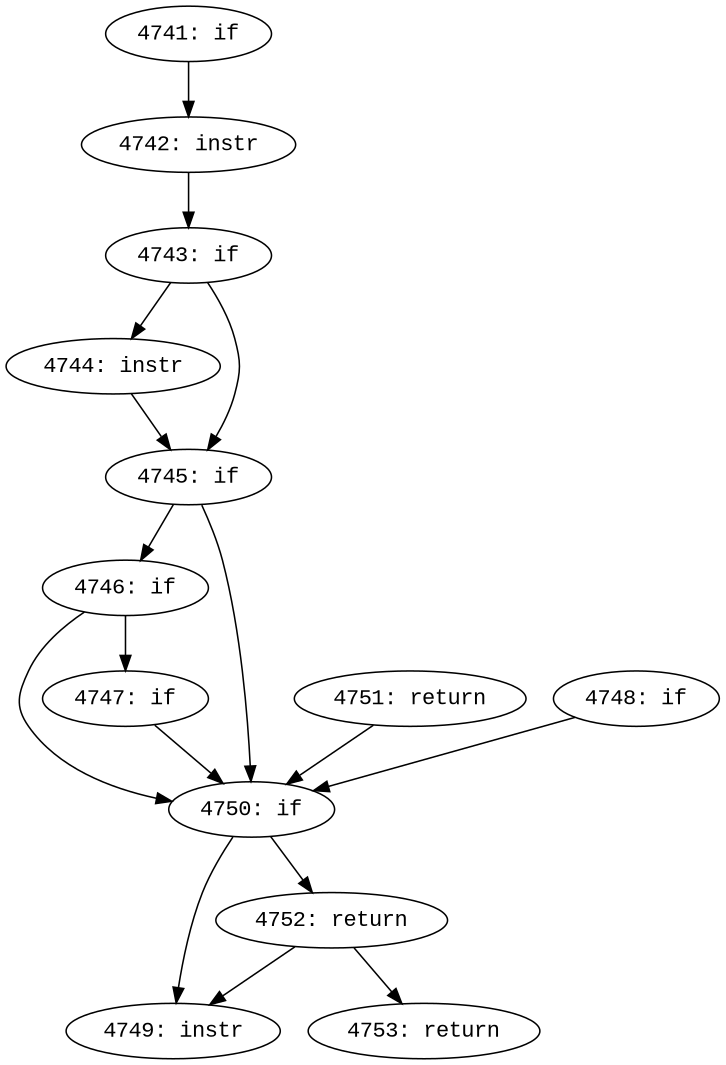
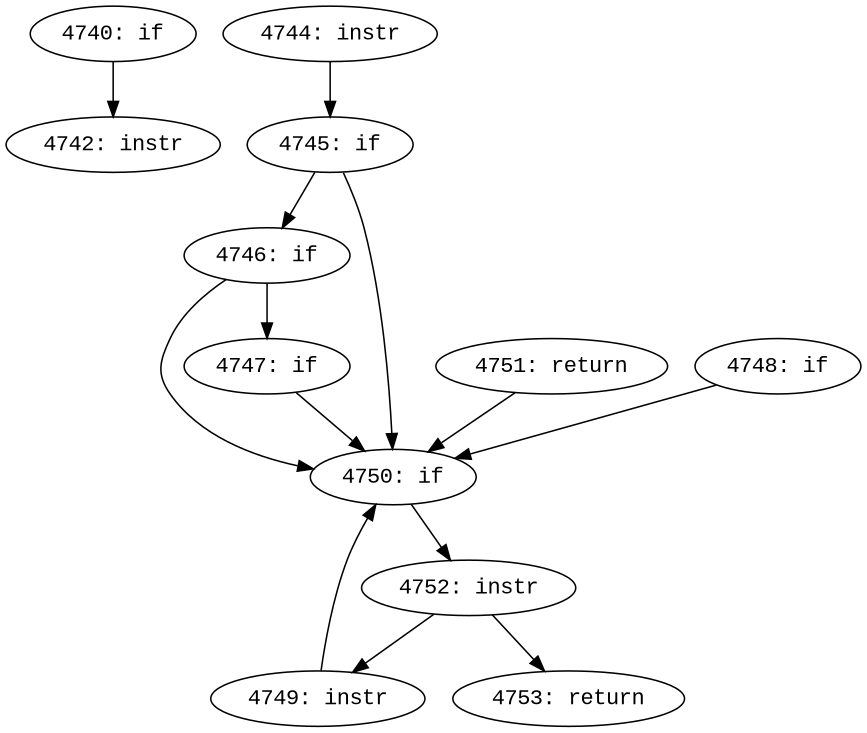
node "4741: if": label "4741: if" -> "4740: if"
node "4743: if": removed
edge "4750: if" -> "4749: instr": reversed
node "4752: return": label "4752: return" -> "4752: instr"
